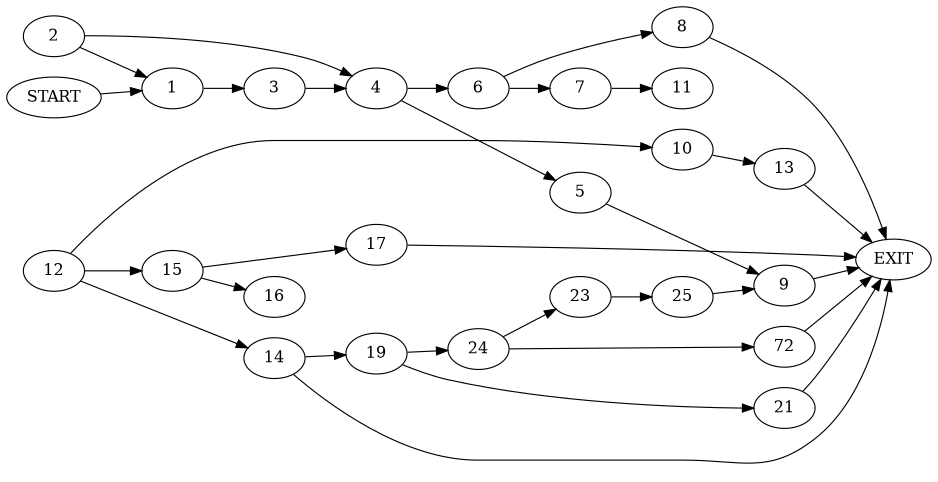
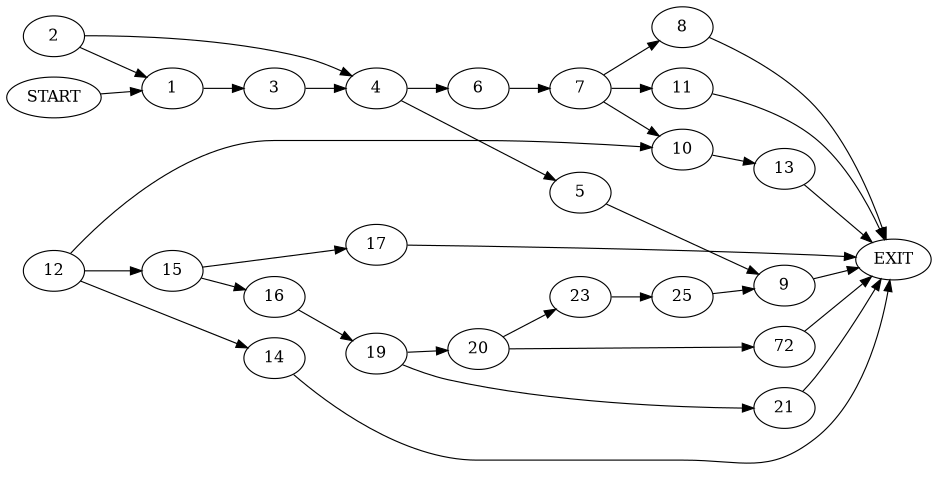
edge "6" -> "8": now "7" -> "8"
edge "7" -> "10": added
edge "11" -> "EXIT": added
node "24": label "24" -> "20"
edge "14" -> "19": now "16" -> "19"
